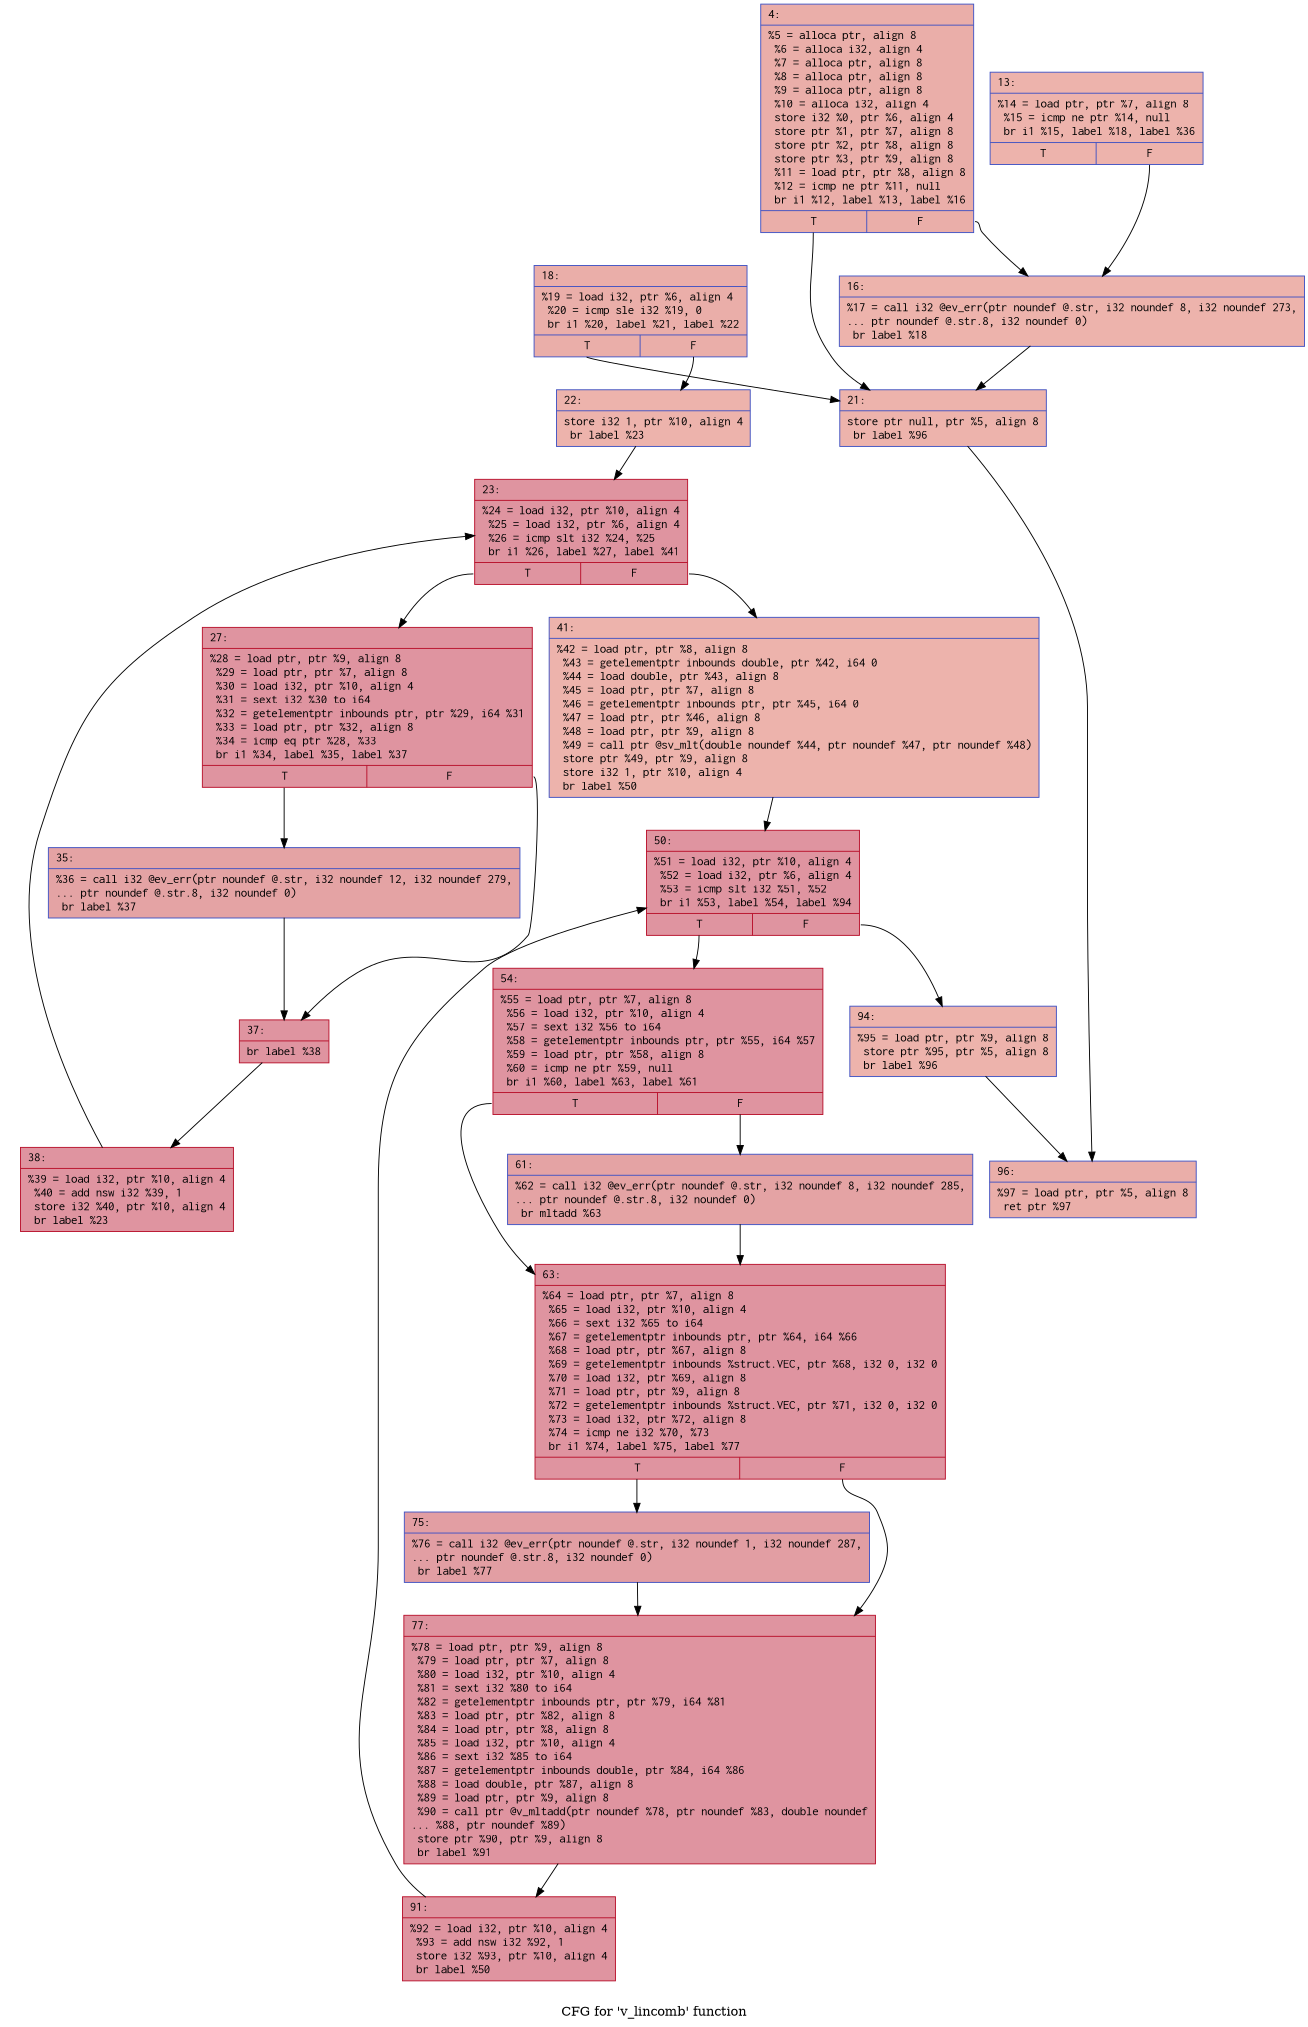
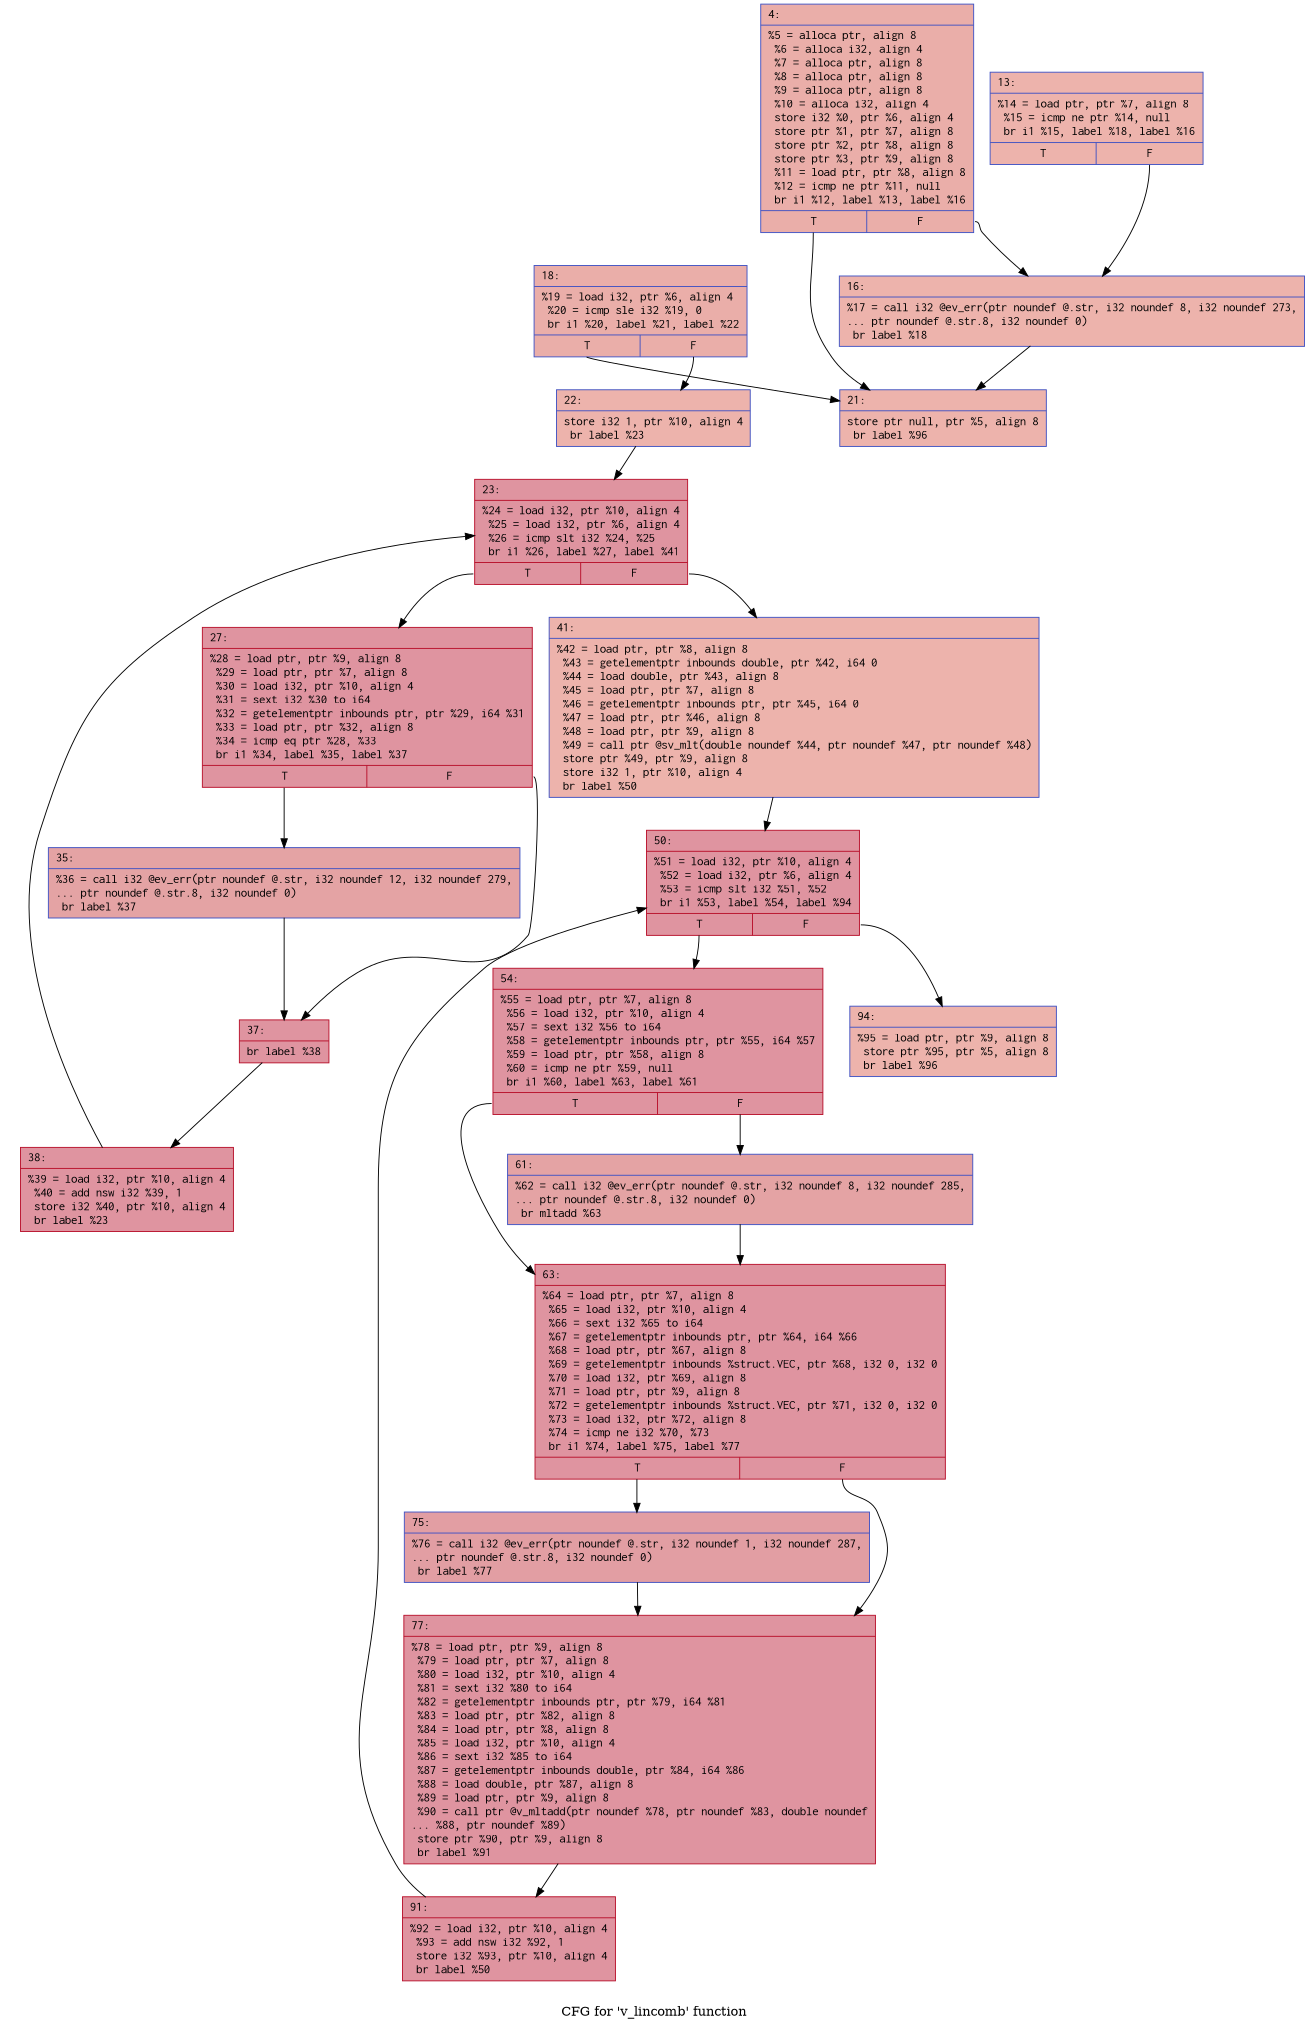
node "13:": text "br i1 %15, label %18, label %36" -> "br i1 %15, label %18, label %16"
node "96:": removed
